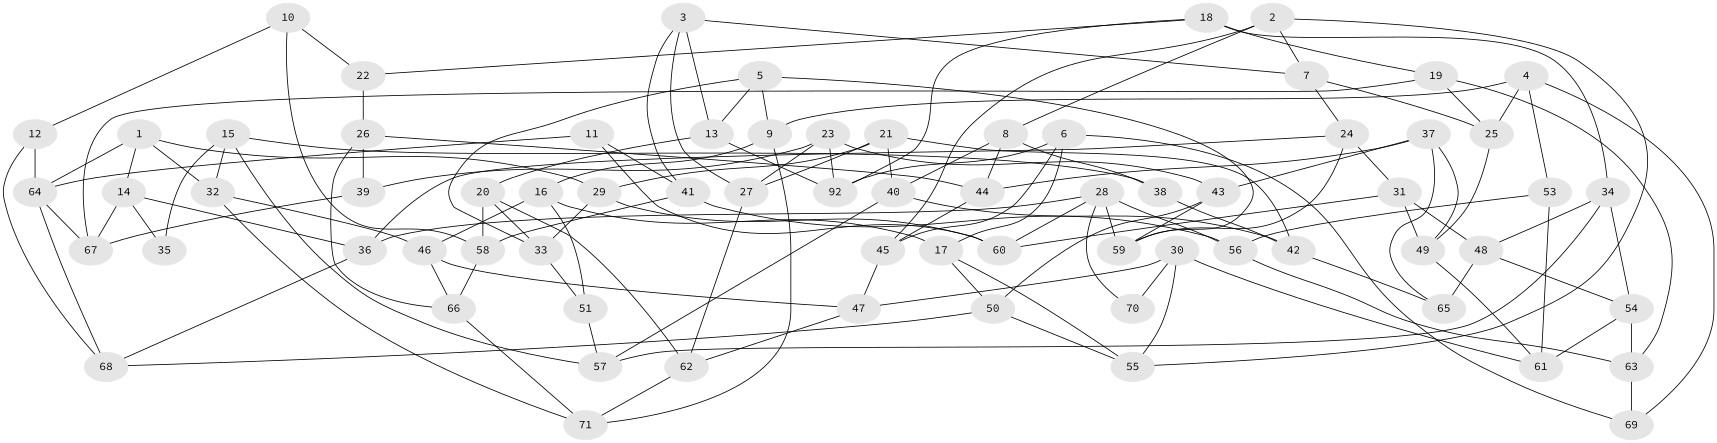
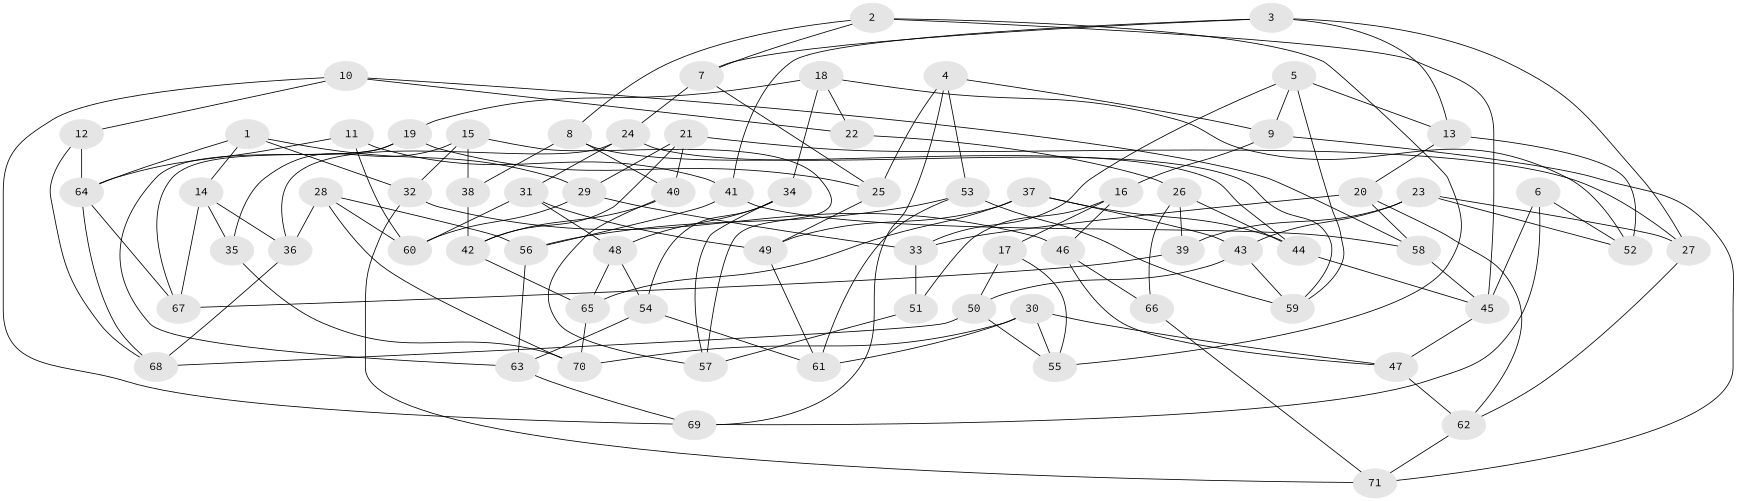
node "92": label "92" -> "52"
edge "6" -- "17": removed
edge "28" -- "59": now "53" -- "59"
edge "58" -- "66": now "58" -- "45"
edge "65" -- "70": added
edge "35" -- "70": added
edge "10" -- "69": added
